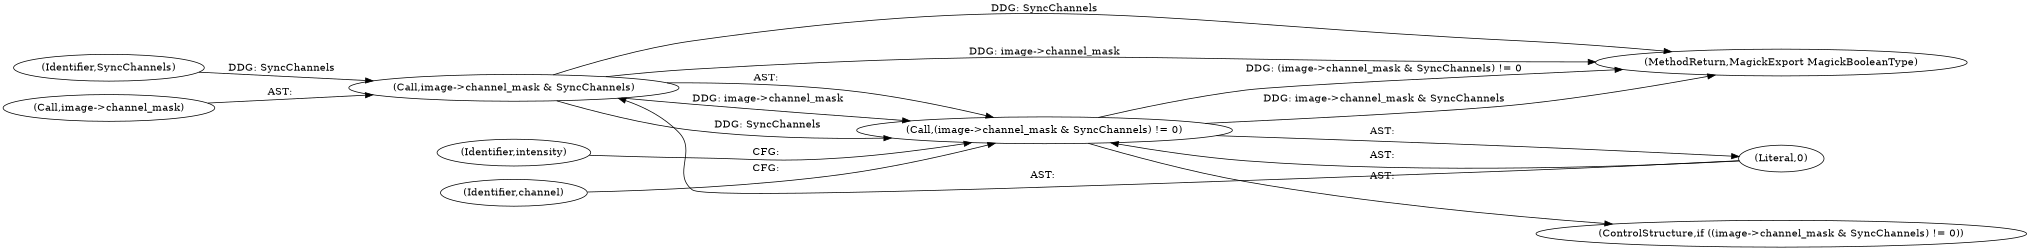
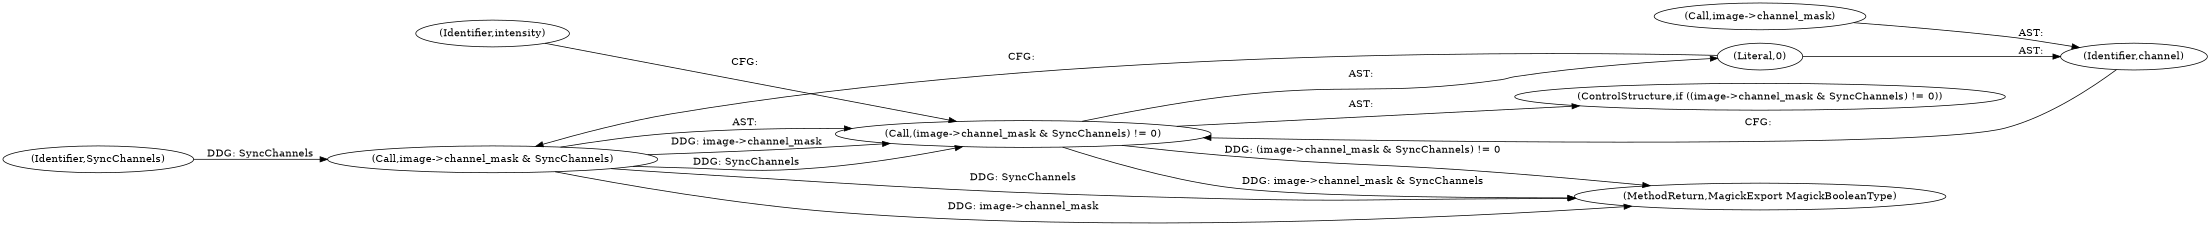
edge "(Call,image->channel_mask)" -> "(Call,image->channel_mask & SyncChannels)": now "(Call,image->channel_mask)" -> "(Identifier,channel)"
edge "(Literal,0)" -> "(Call,(image->channel_mask & SyncChannels) != 0)": now "(Literal,0)" -> "(Identifier,channel)"
edge "(Literal,0)" -> "(Call,image->channel_mask & SyncChannels)": label "AST: " -> "CFG: "
